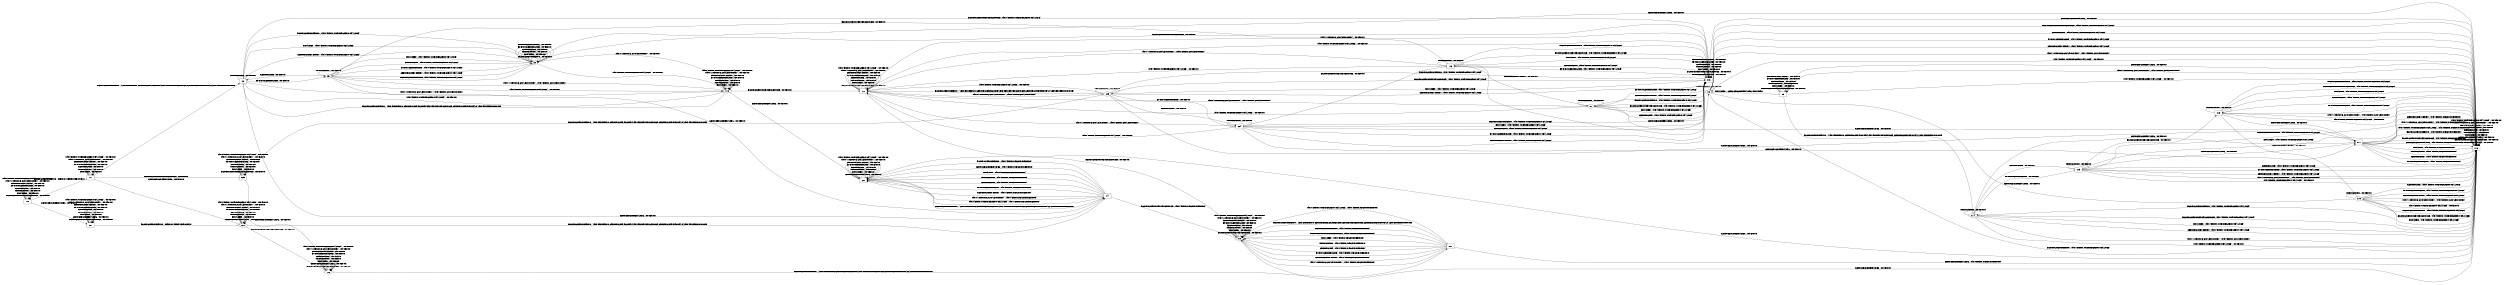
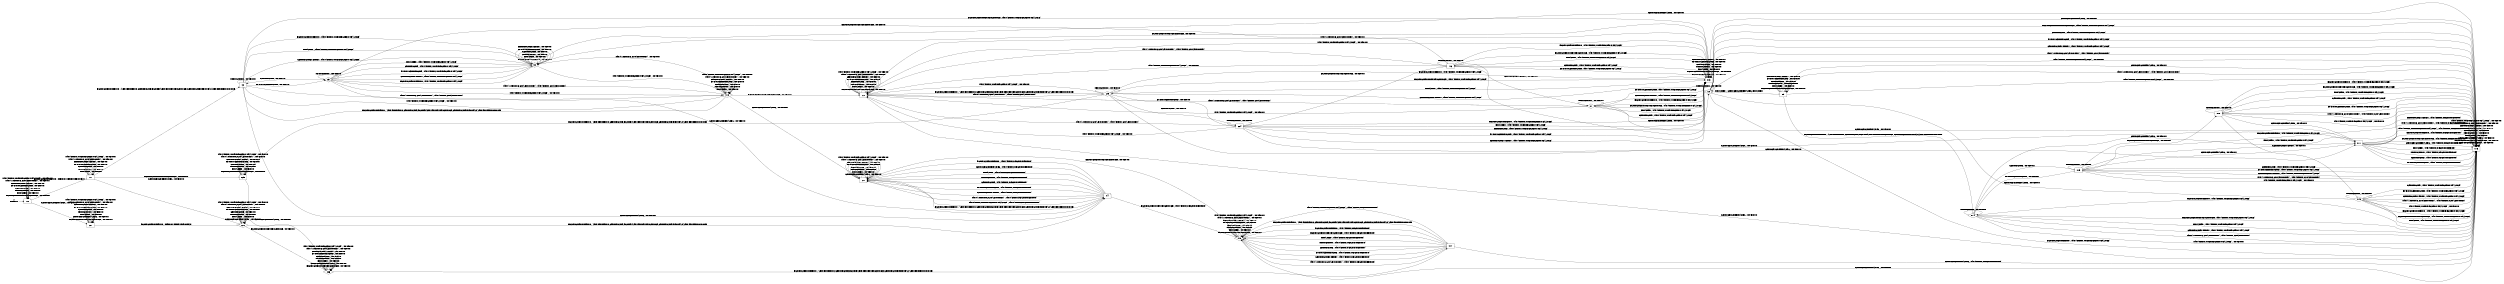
node "__start0": added
